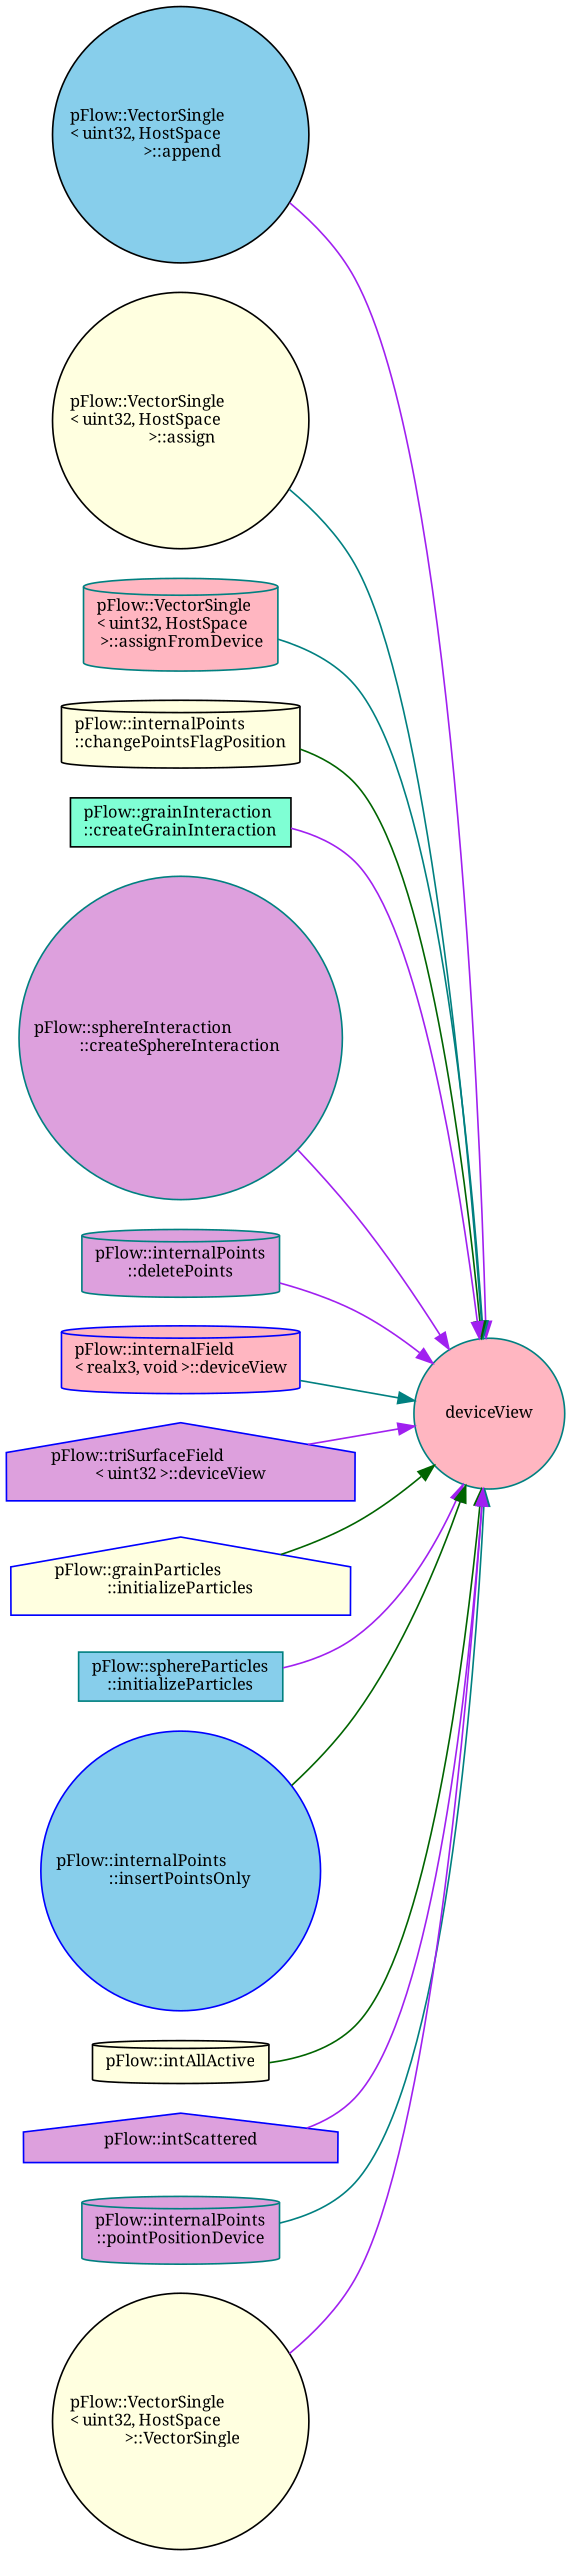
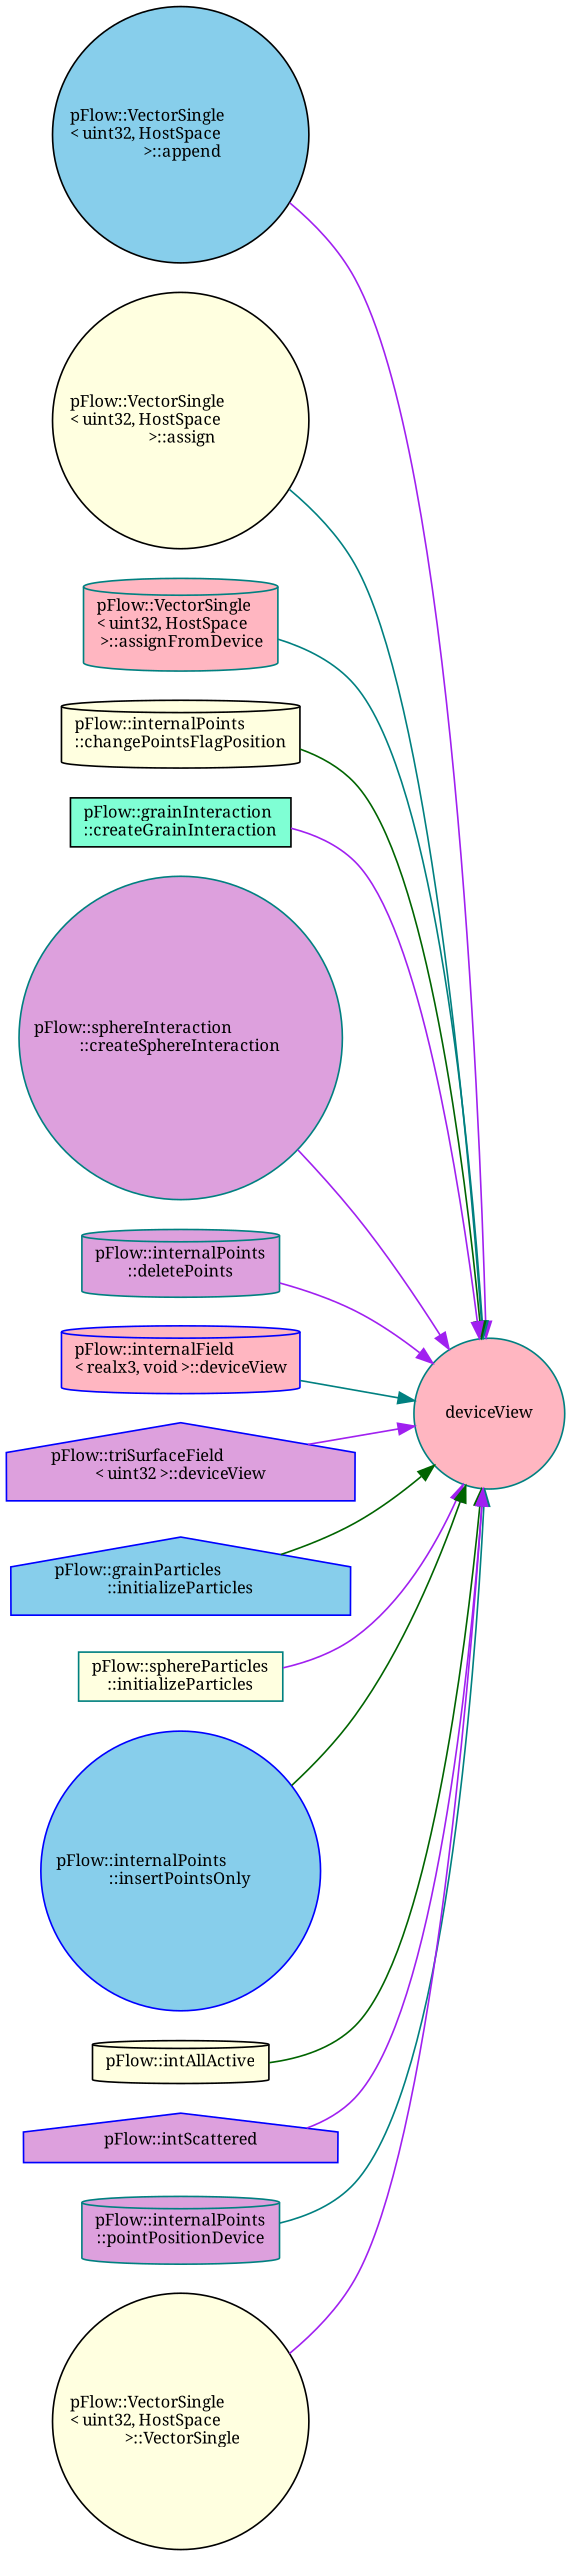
node "pFlow::grainParticles ::initializeParticles": fillcolor lightyellow -> skyblue
node "pFlow::sphereParticles ::initializeParticles": fillcolor skyblue -> lightyellow
